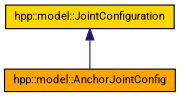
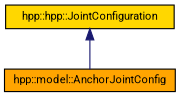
node "hpp::model::JointConfiguration": label "hpp::model::JointConfiguration" -> "hpp::hpp::JointConfiguration"
